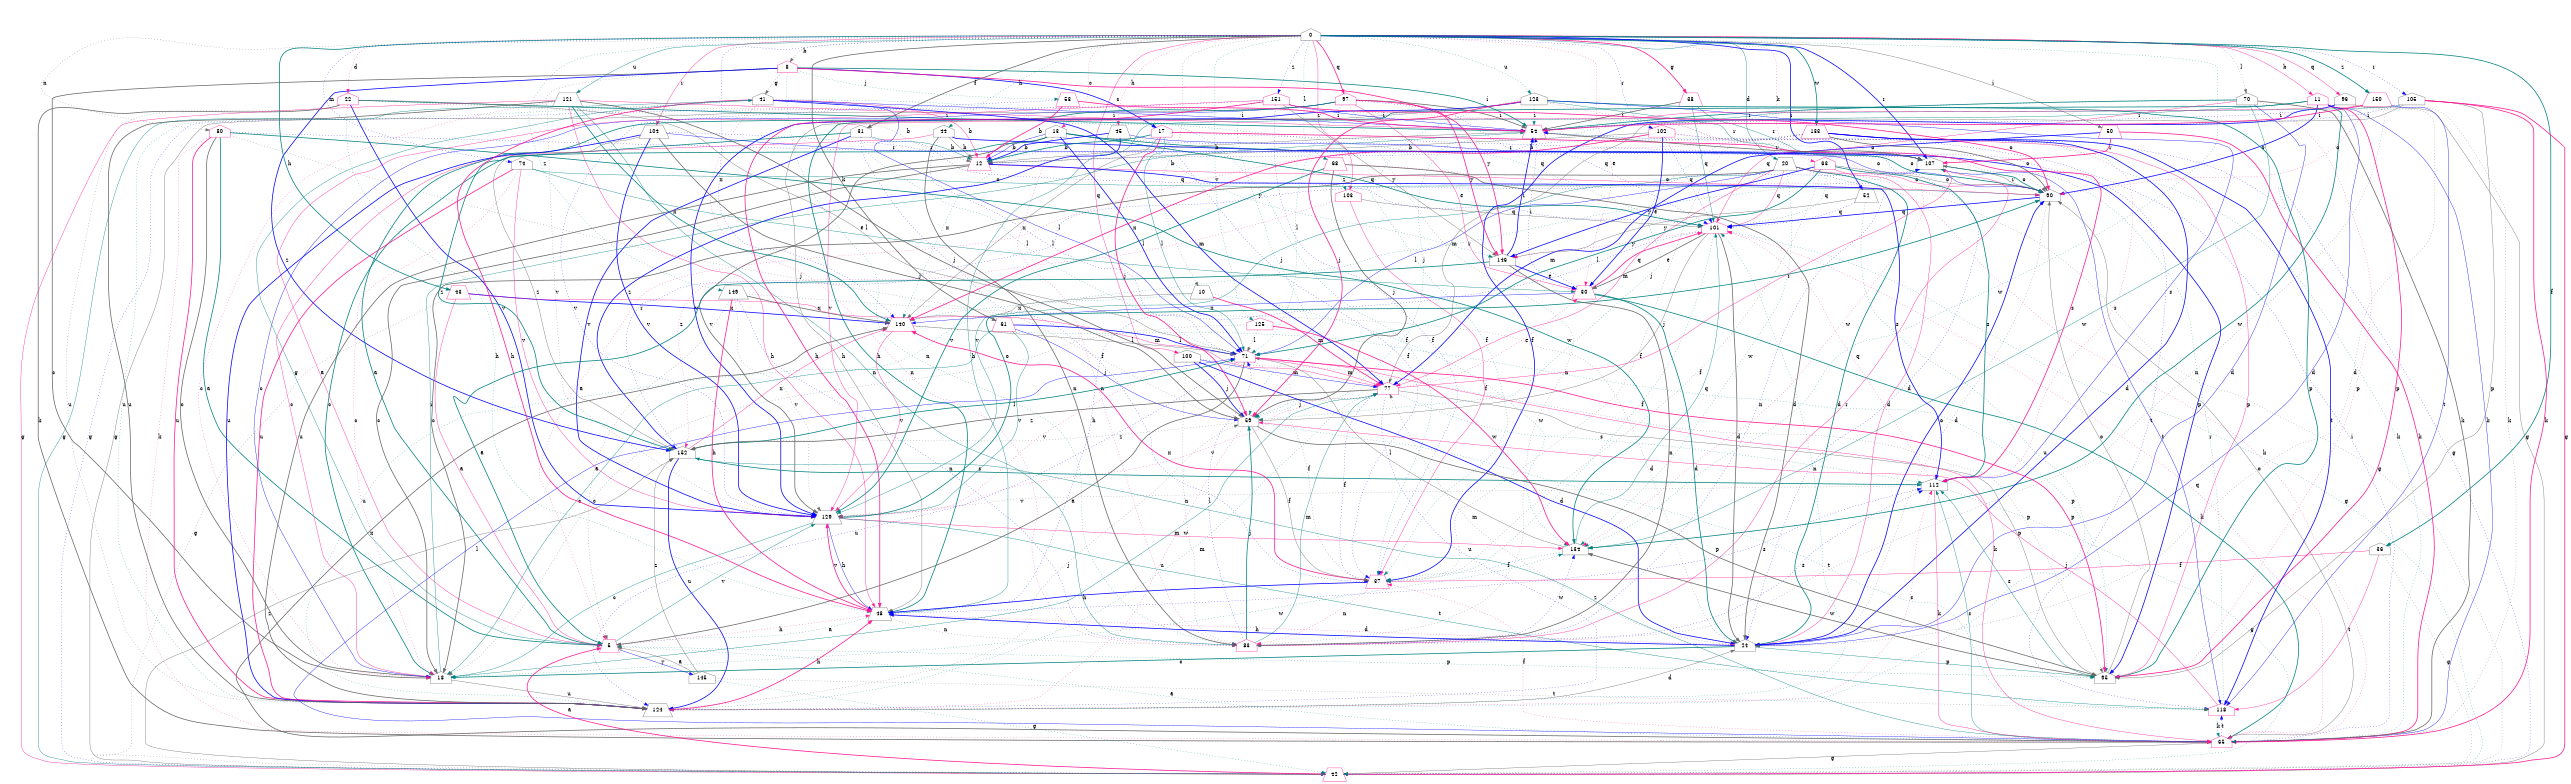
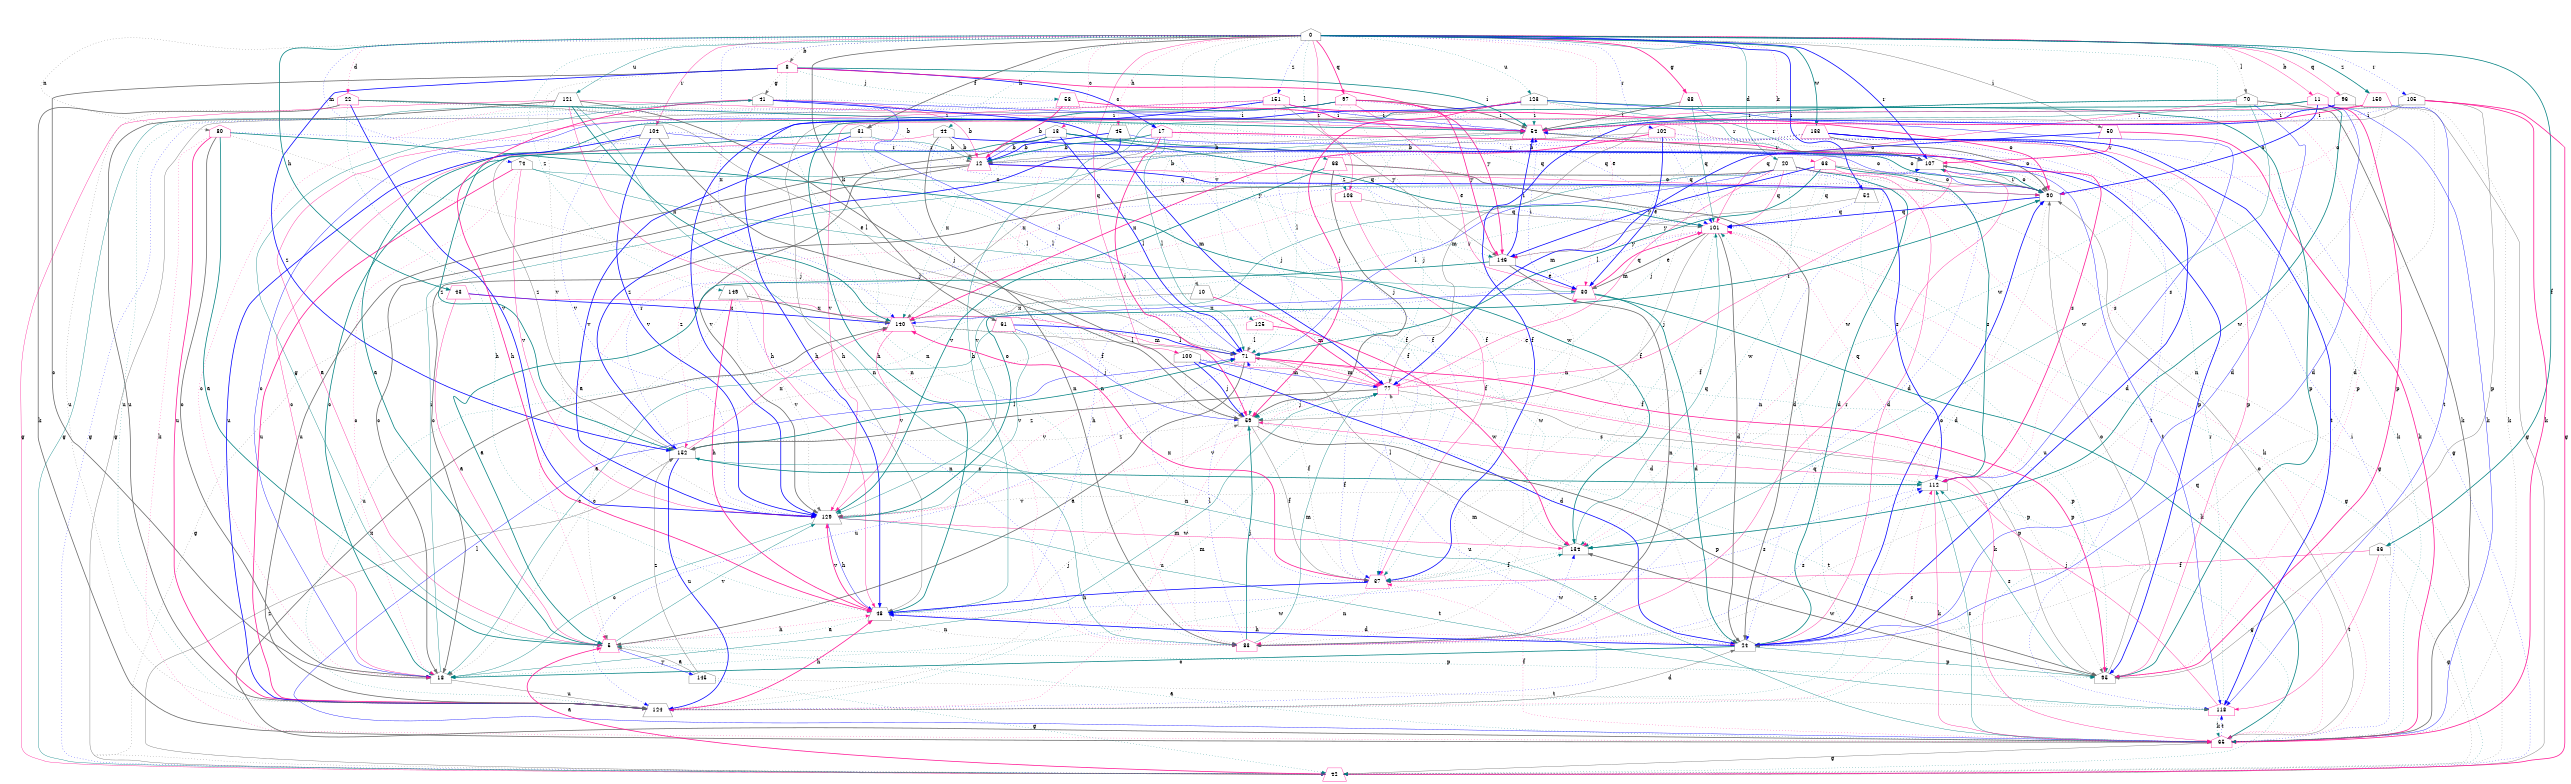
edge "151" -> "48": color deeppink -> blue
edge "124" -> "101": label "n" -> "q"
